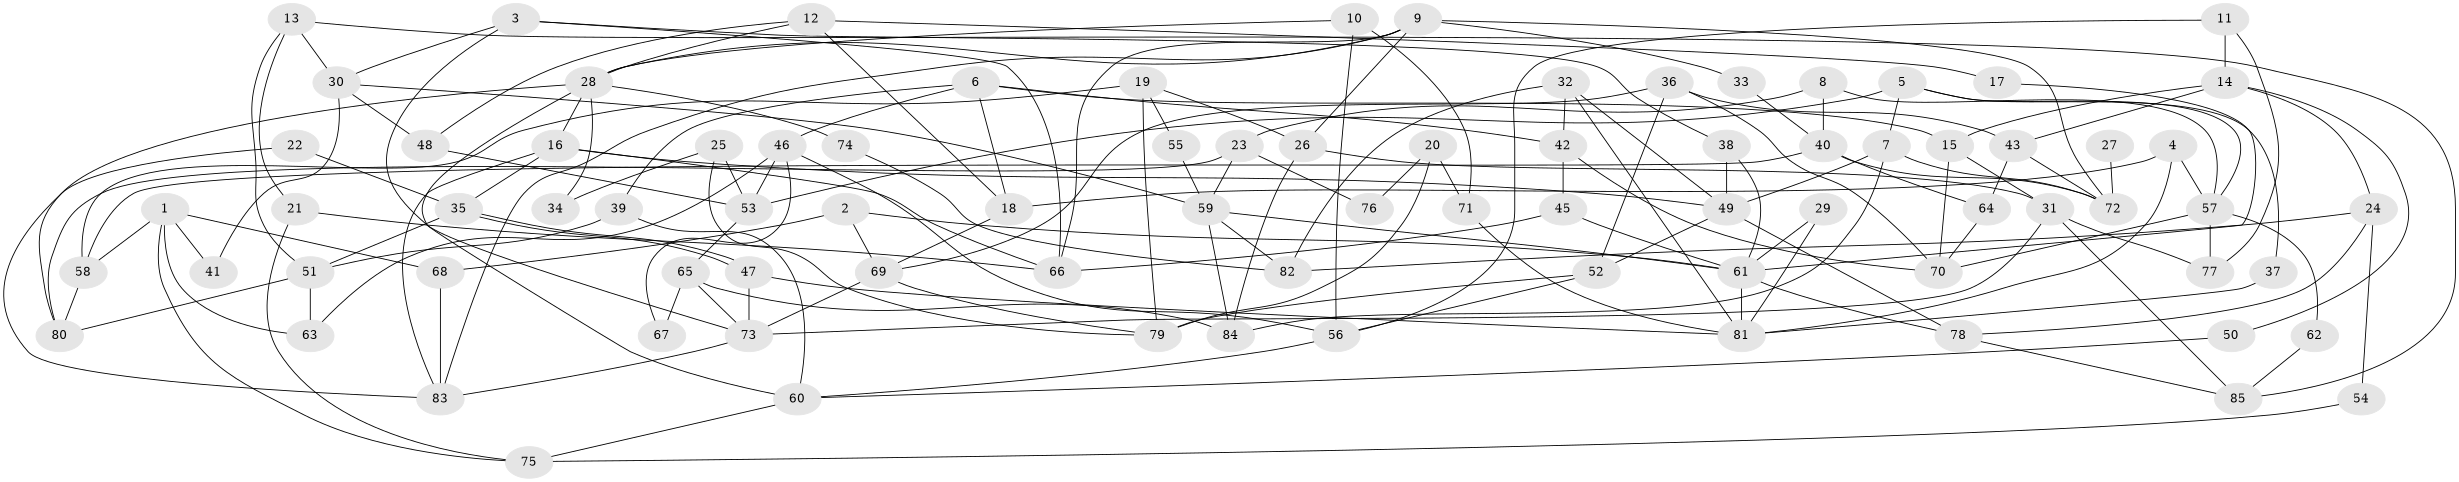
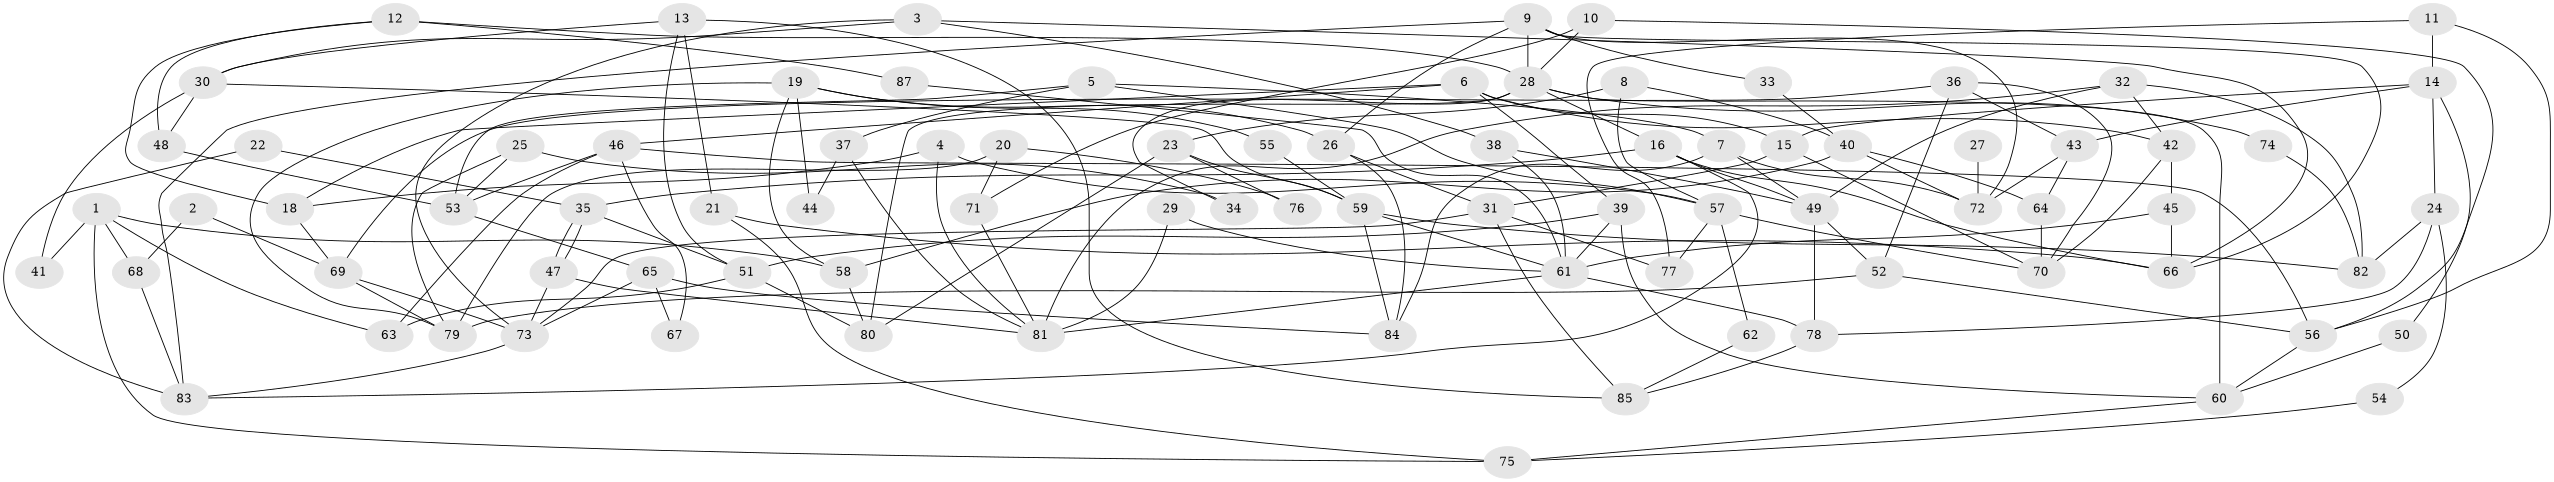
node "17": label "17" -> "87"
node "44": added
edge "2" -- "61": now "39" -- "61"
